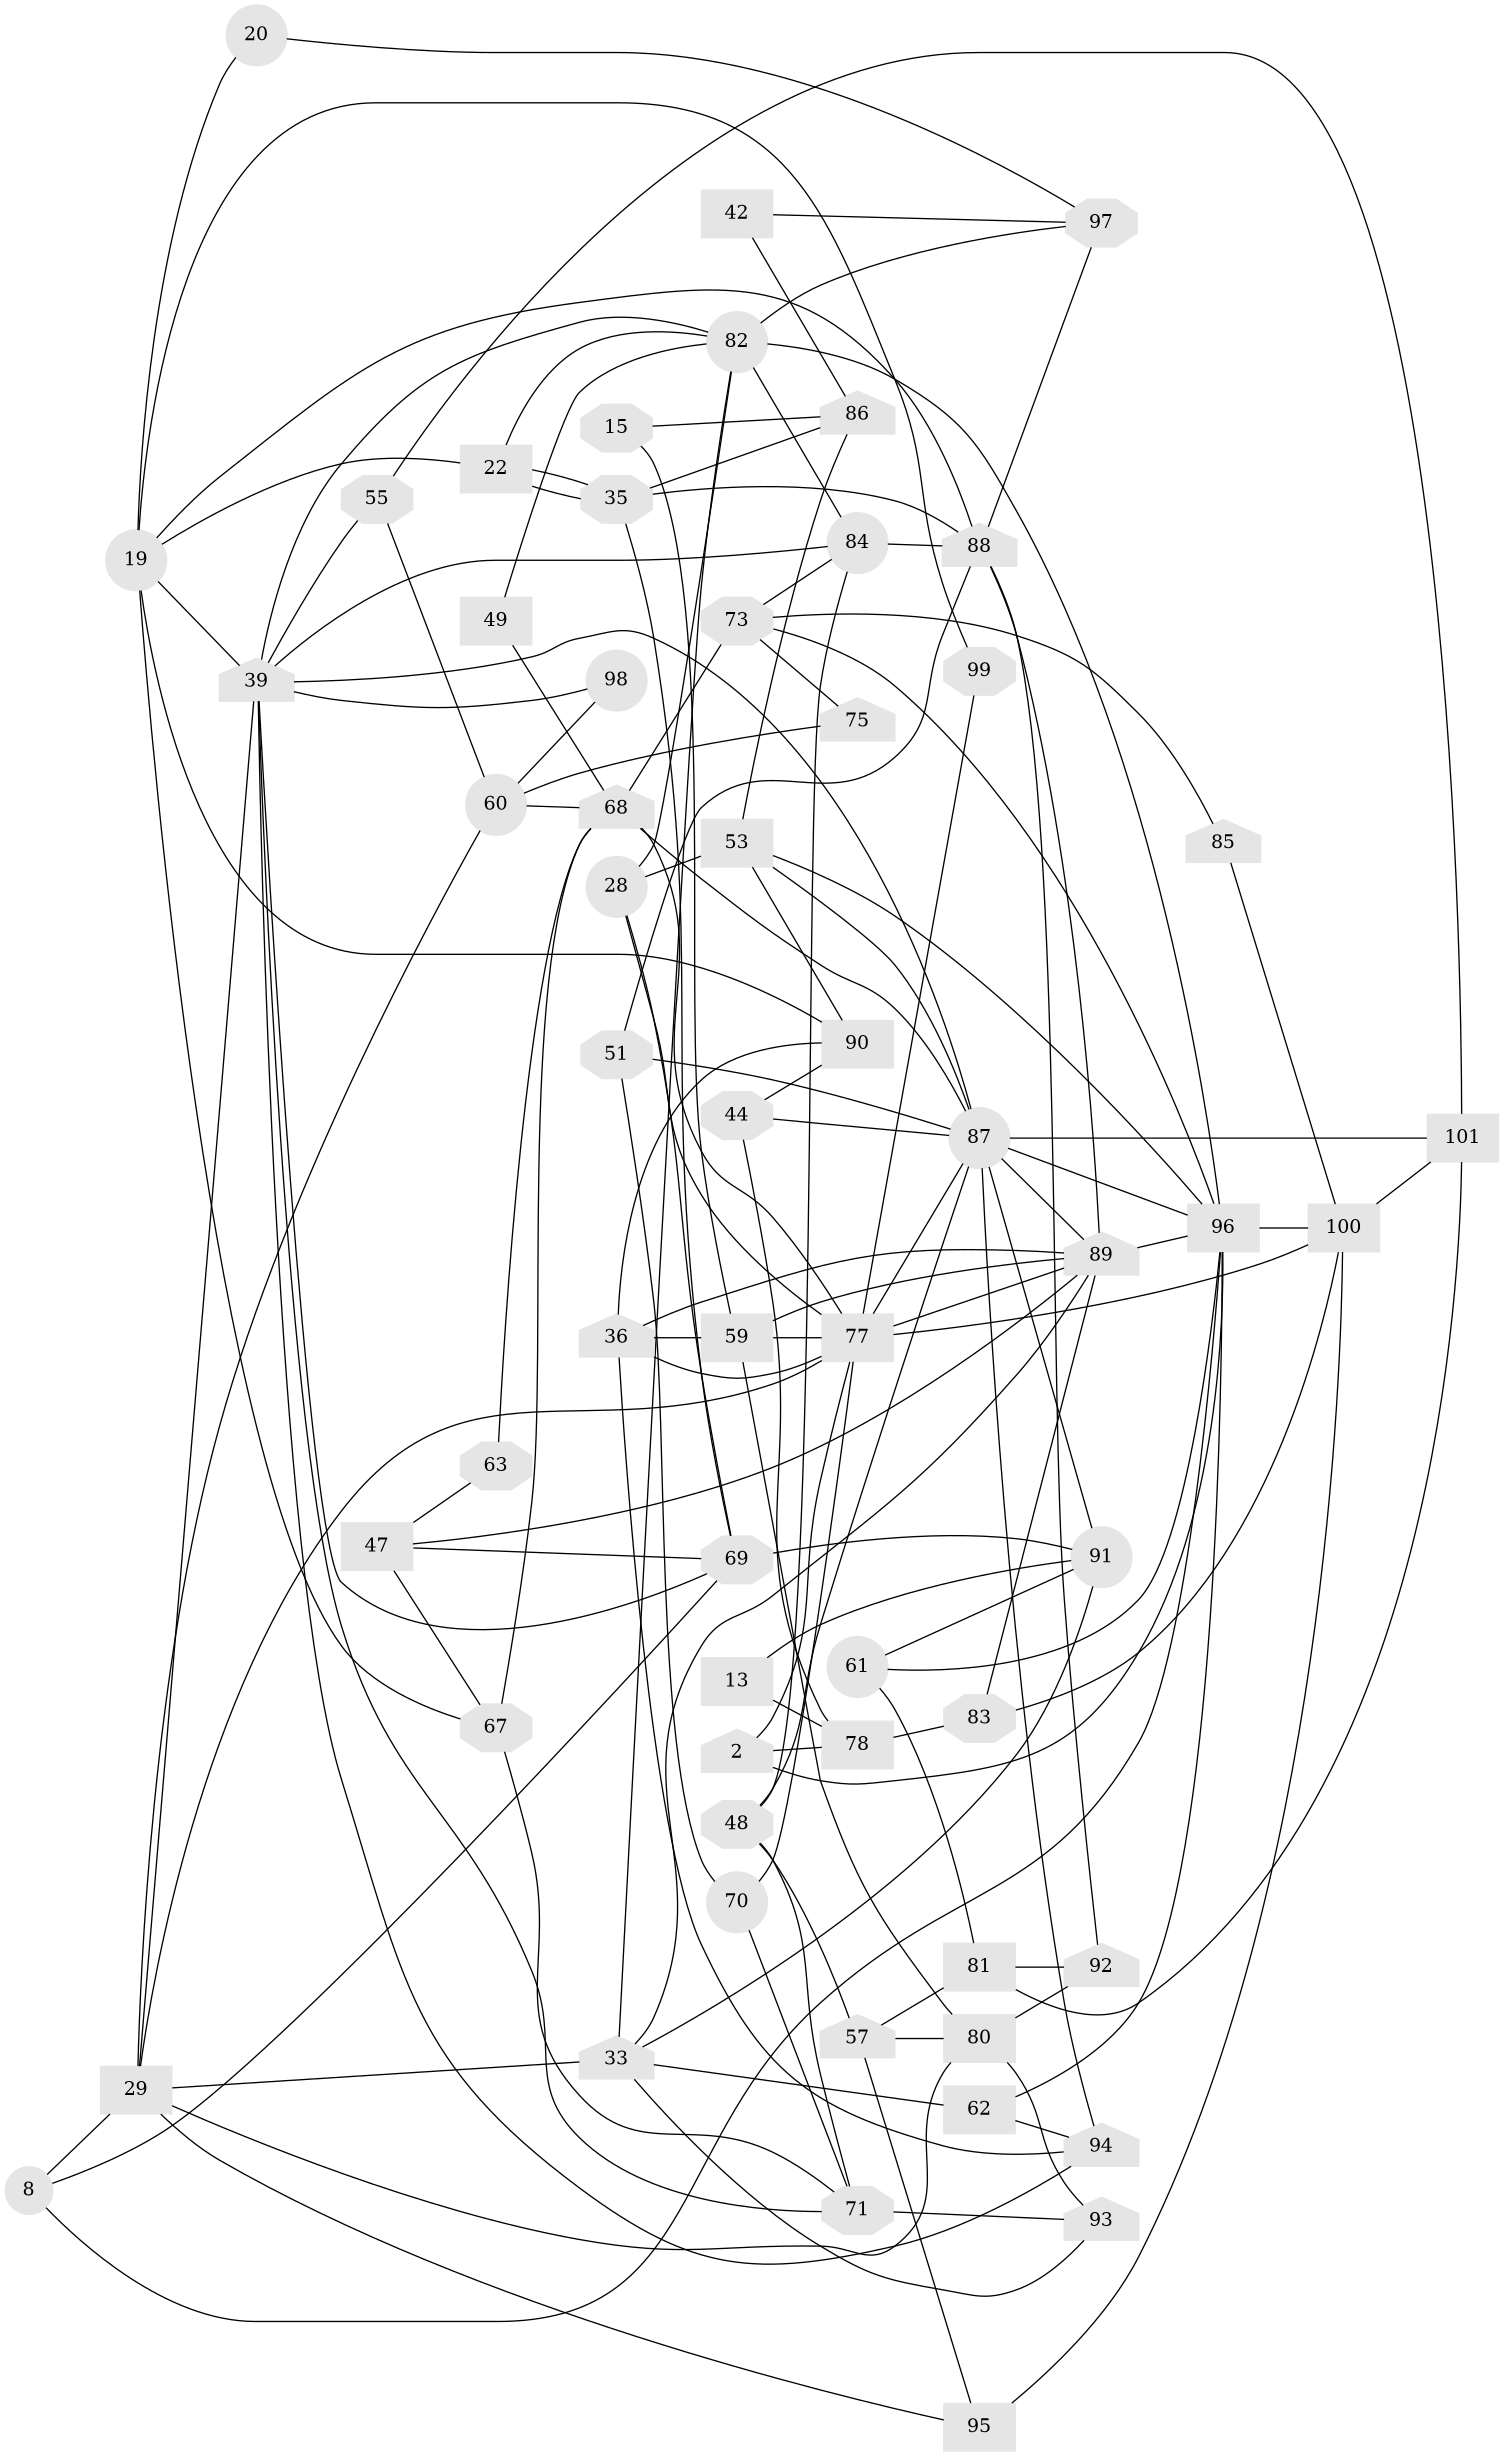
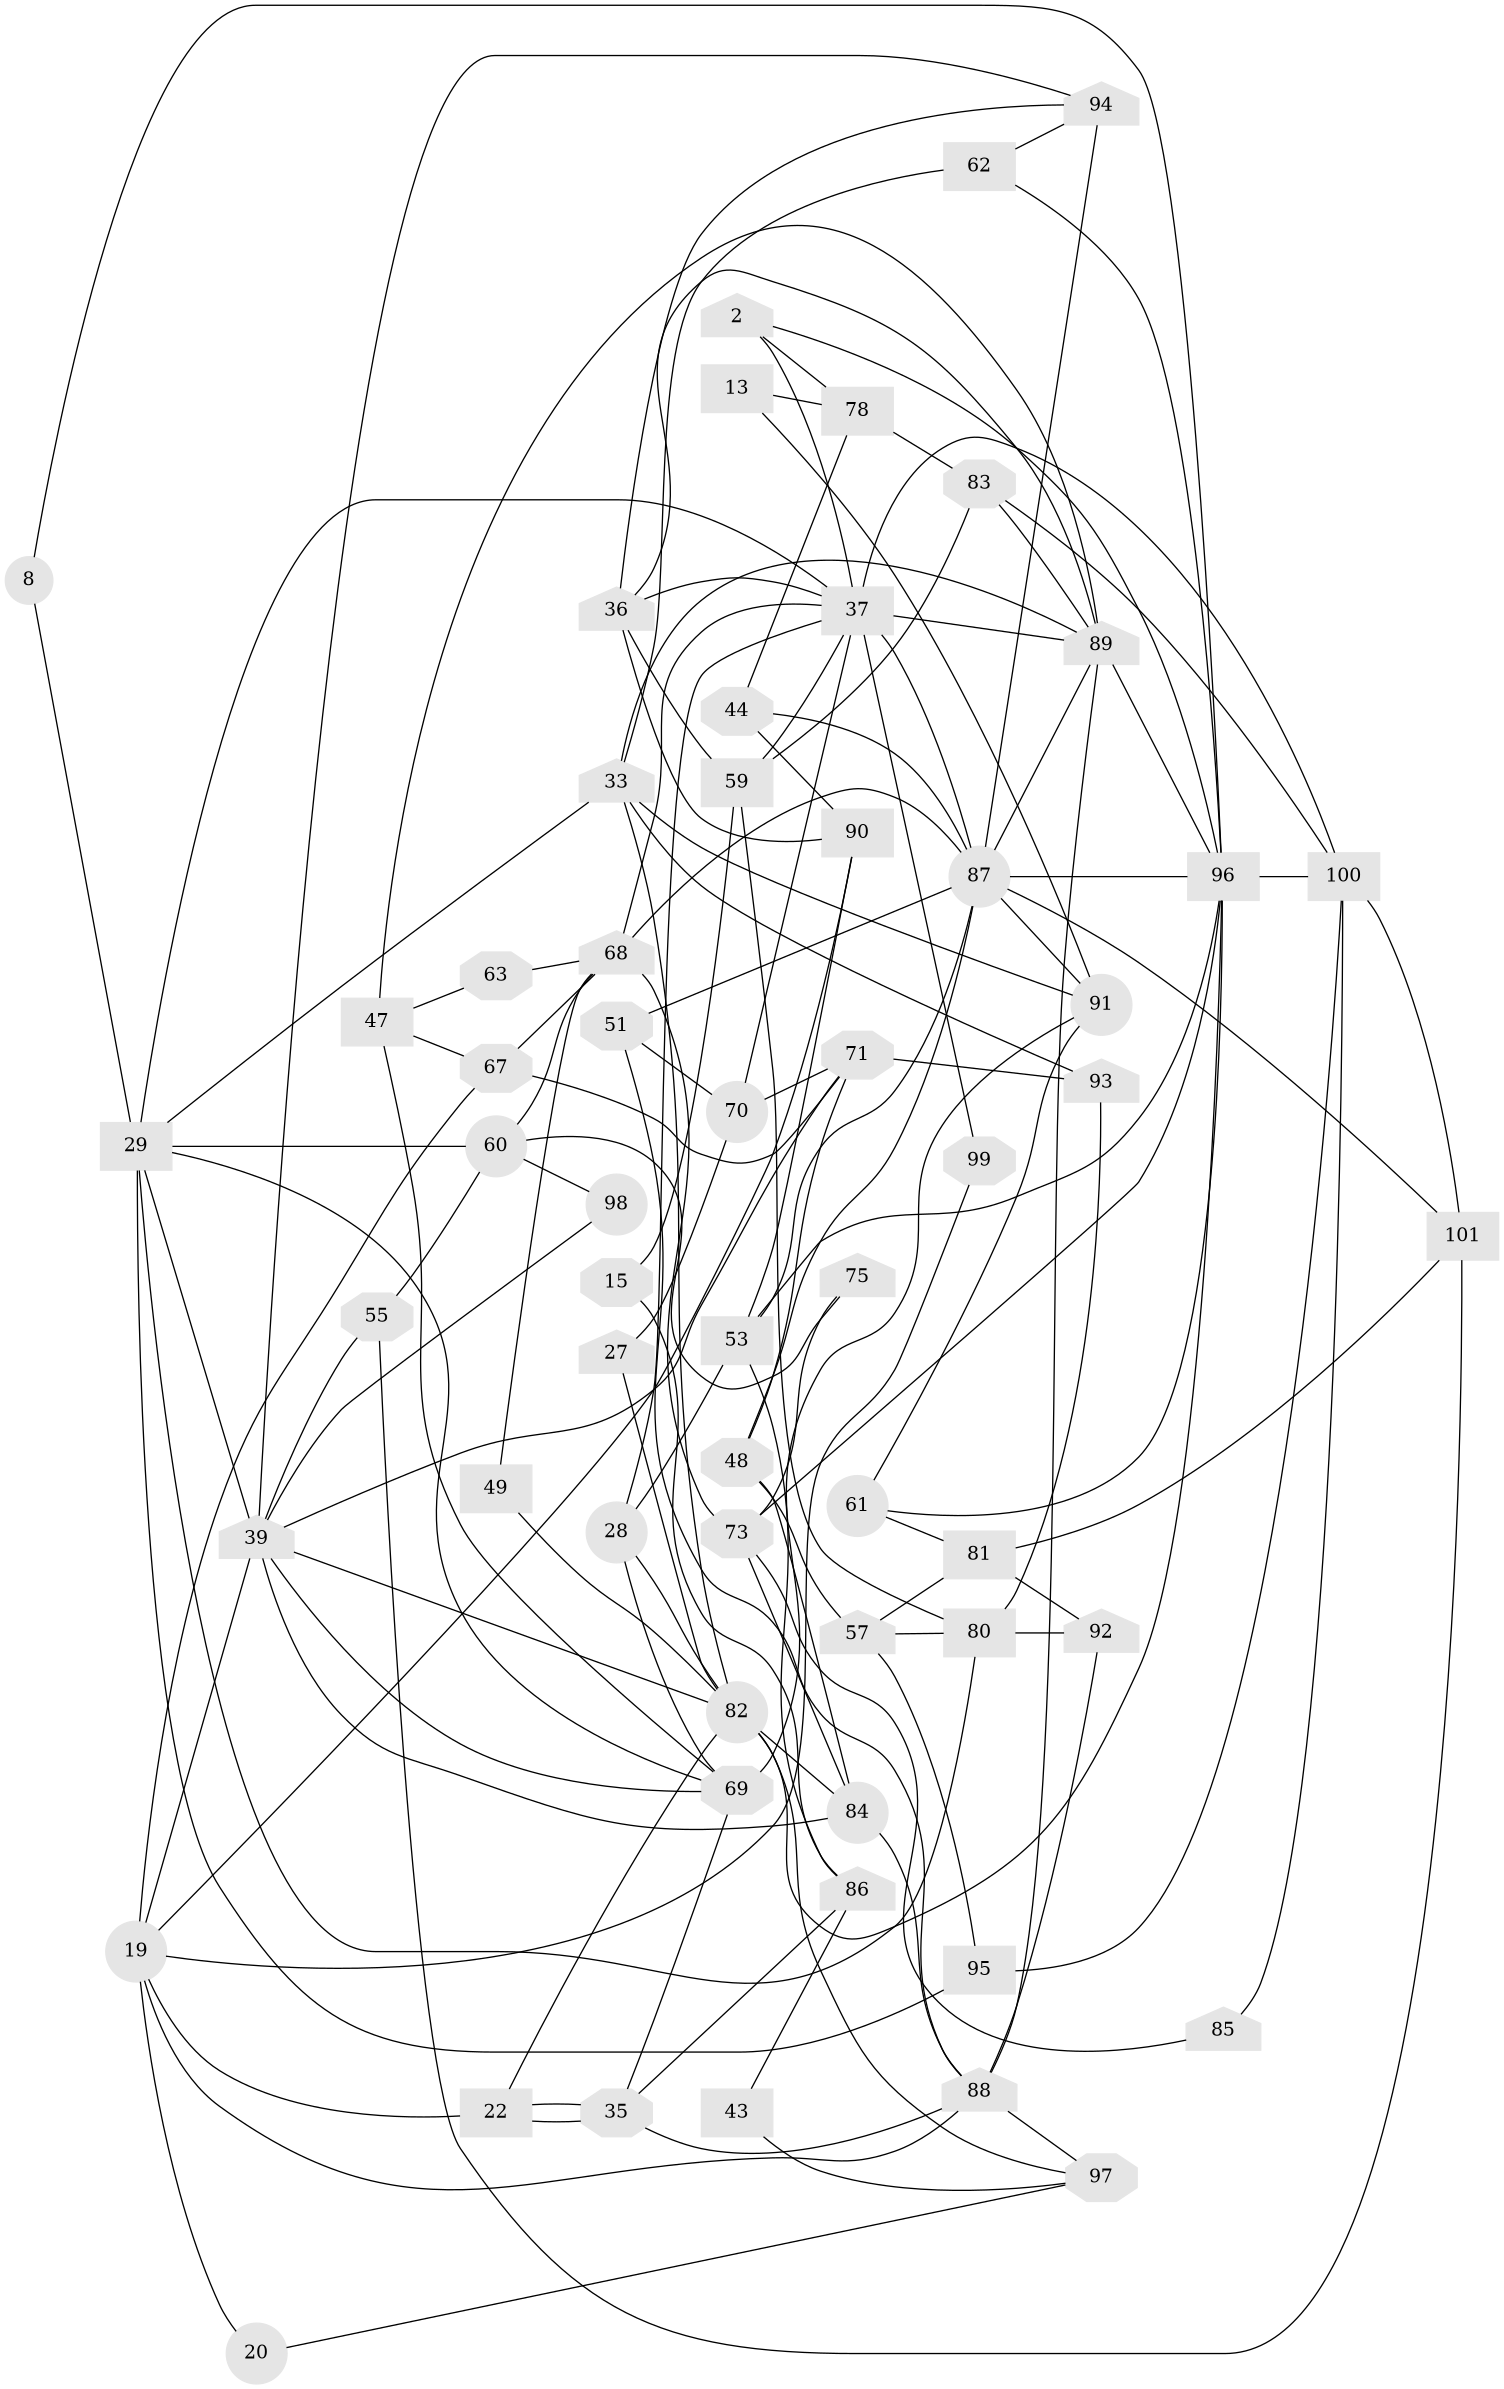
node "42": label "42" -> "43"
edge "39" -- "87": removed
edge "89" -- "59": now "83" -- "59"
node "77": label "77" -> "37"
node "27": added
edge "69" -- "8": now "69" -- "29"
